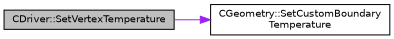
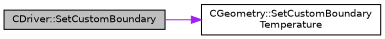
node "CDriver::SetVertexTemperature": label "CDriver::SetVertexTemperature" -> "CDriver::SetCustomBoundary"
